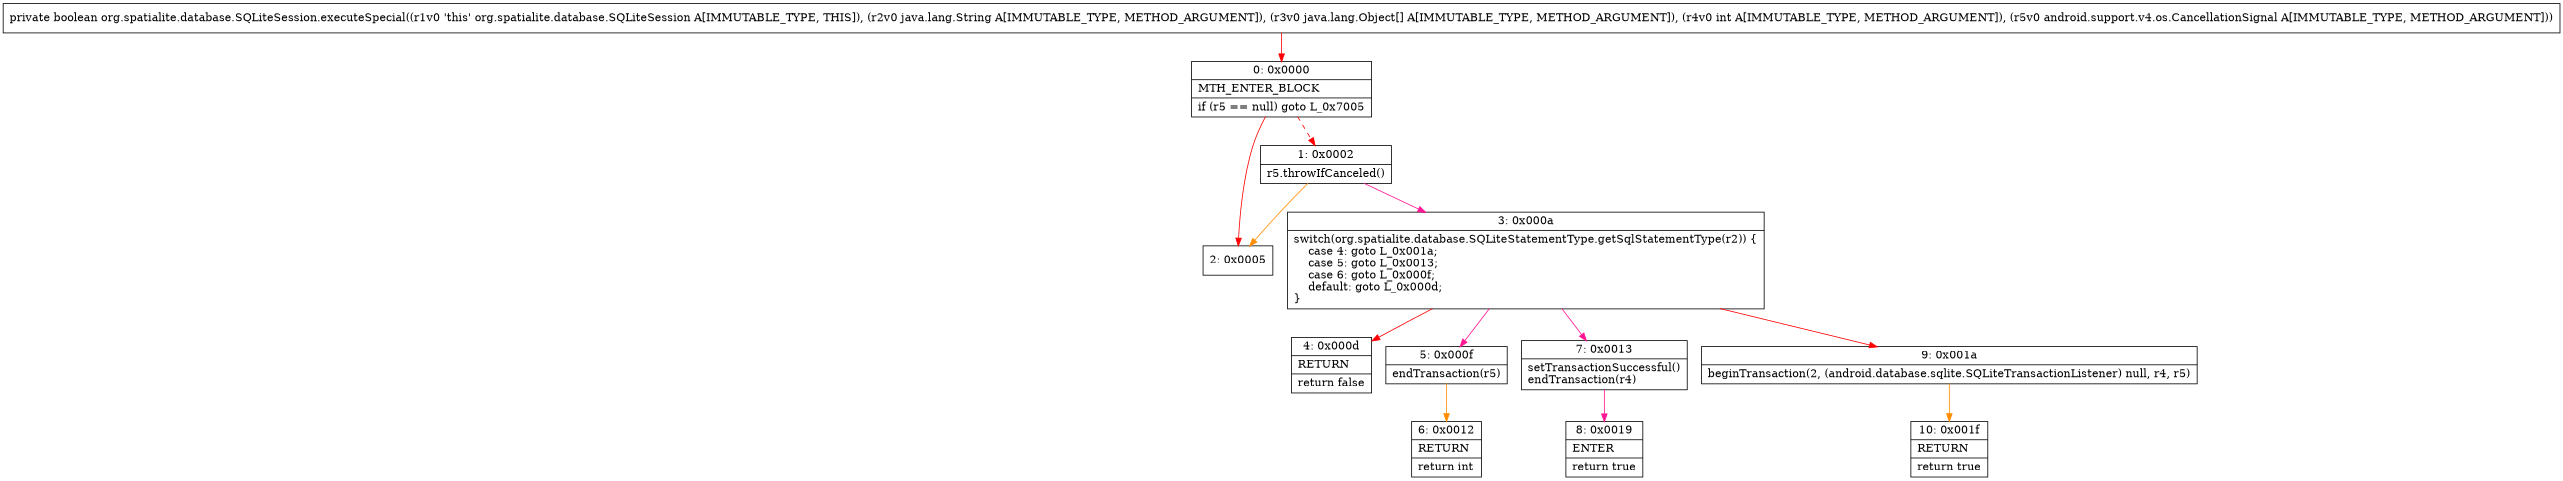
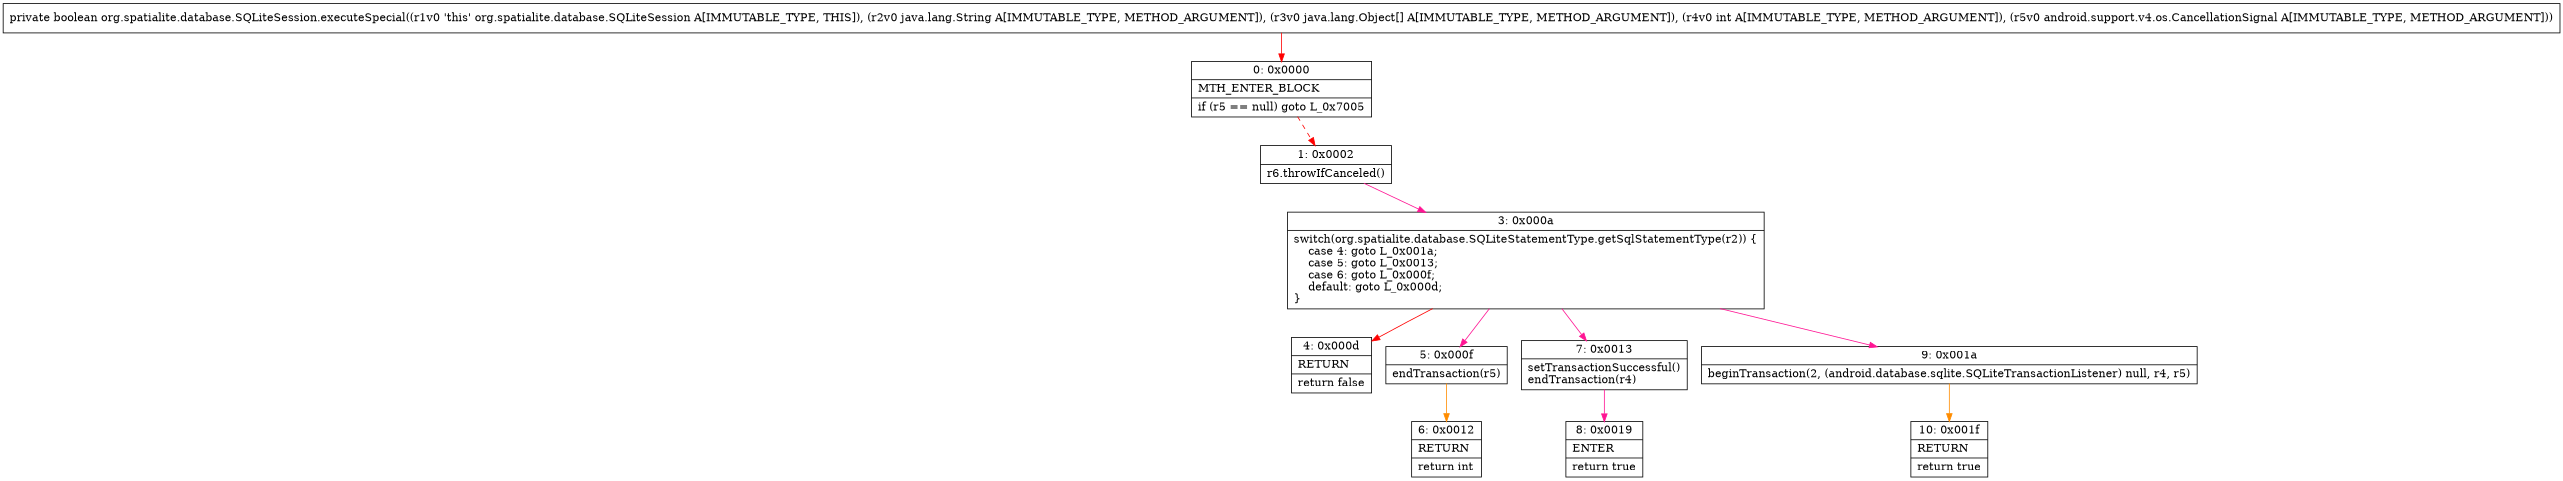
node "1: 0x0002": text "r5.throwIfCanceled()" -> "r6.throwIfCanceled()"
node "2: 0x0005": removed
edge "3: 0x000a" -> "9: 0x001a": color red -> deeppink
